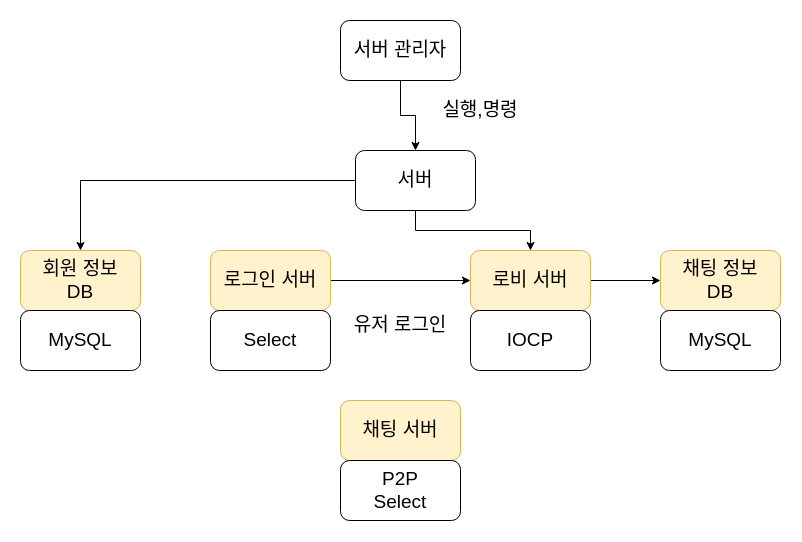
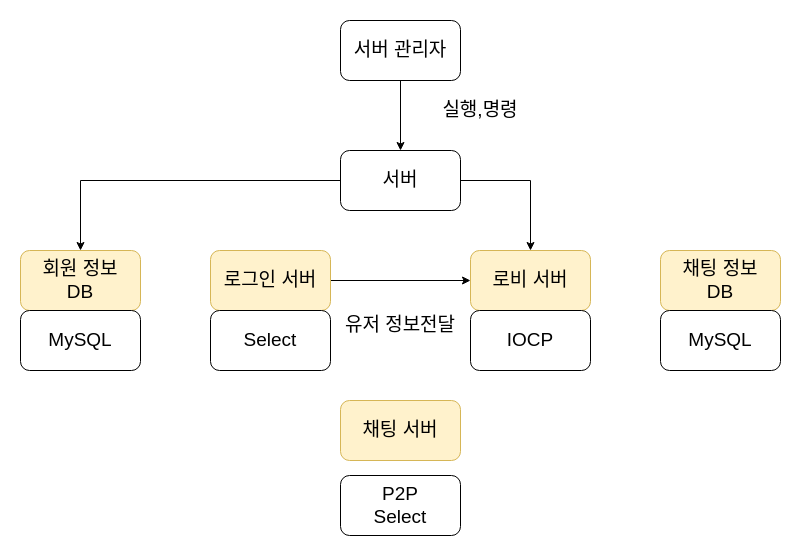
node "서버": moved (416, 181) -> (401, 181)
edge "로비 서버" -> "채팅 정보 DB": removed
node "유저 로그인": label "유저 로그인" -> "유저 정보전달"
node "P2P Select": moved (401, 491) -> (401, 506)
